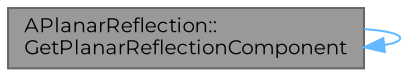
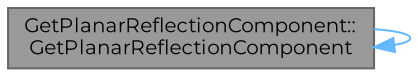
node "APlanarReflection:: GetPlanarReflectionComponent": label "APlanarReflection:: GetPlanarReflectionComponent" -> "GetPlanarReflectionComponent:: GetPlanarReflectionComponent"
